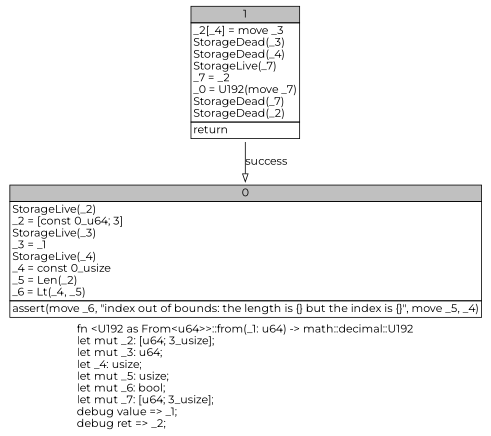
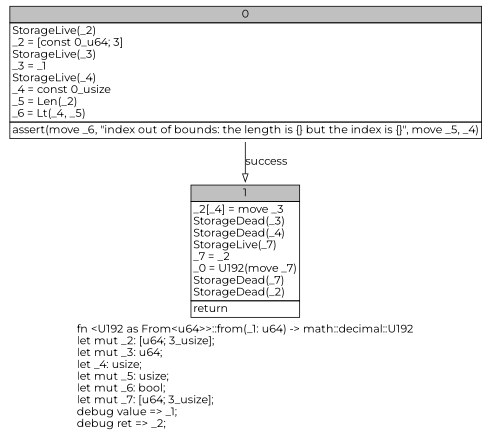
edge "1" -> "0": reversed
